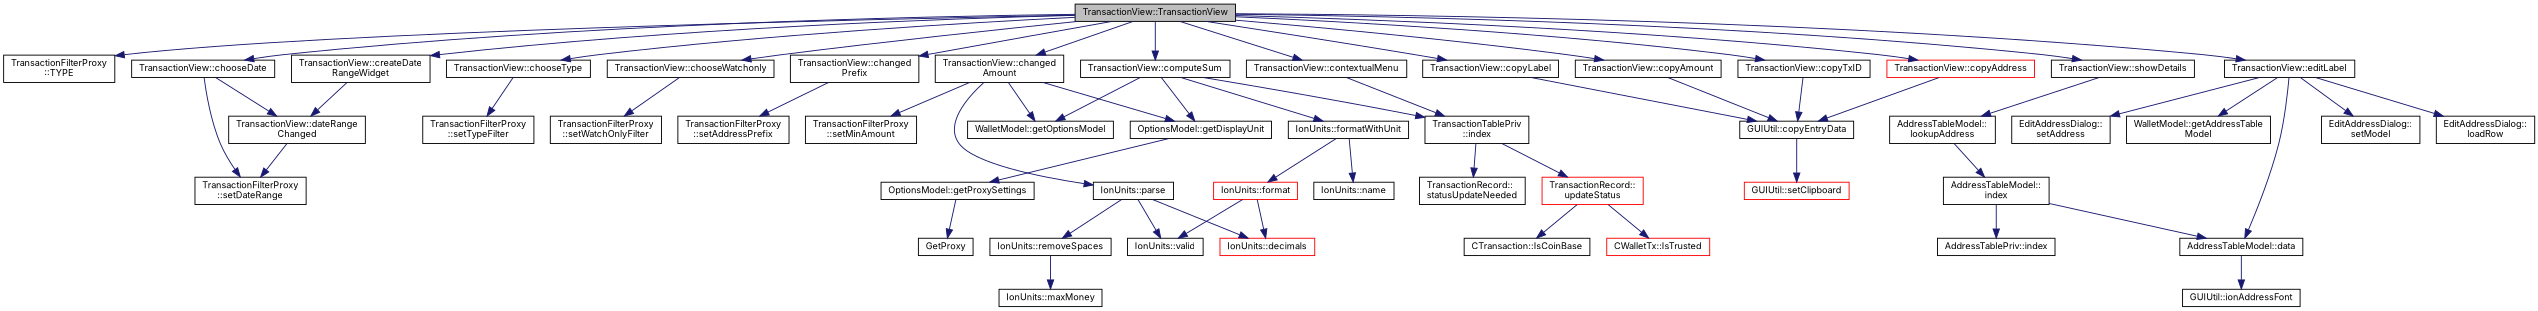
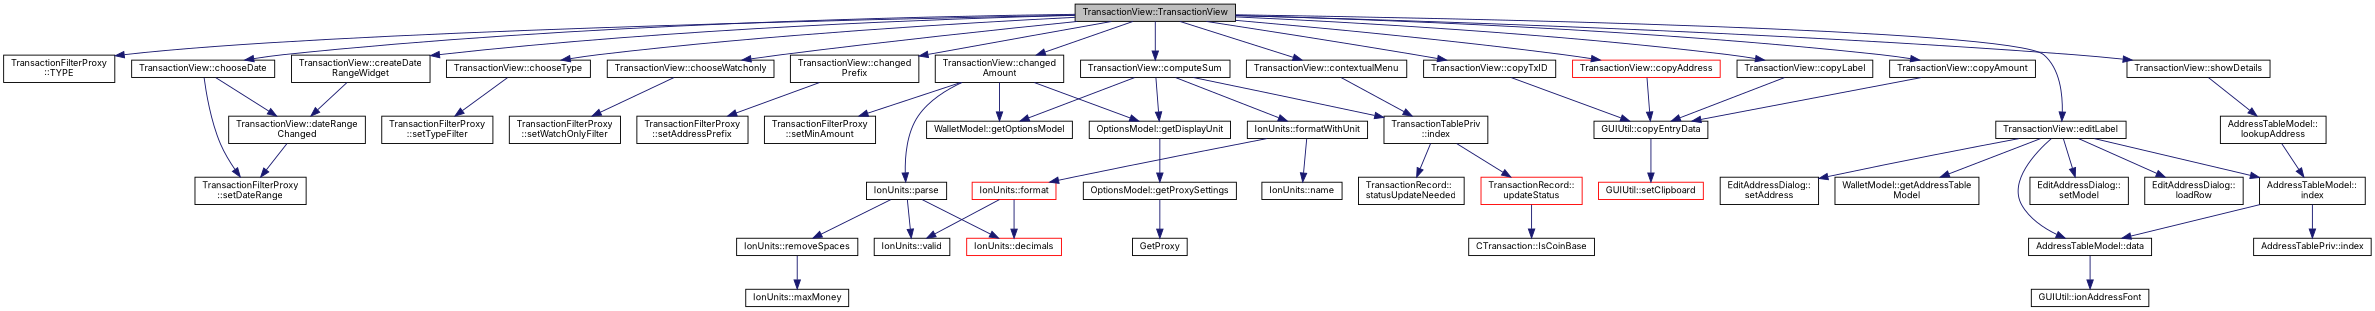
edge "TransactionView::editLabel" -> "AddressTableModel:: index": added
node "CWalletTx::IsTrusted": removed
